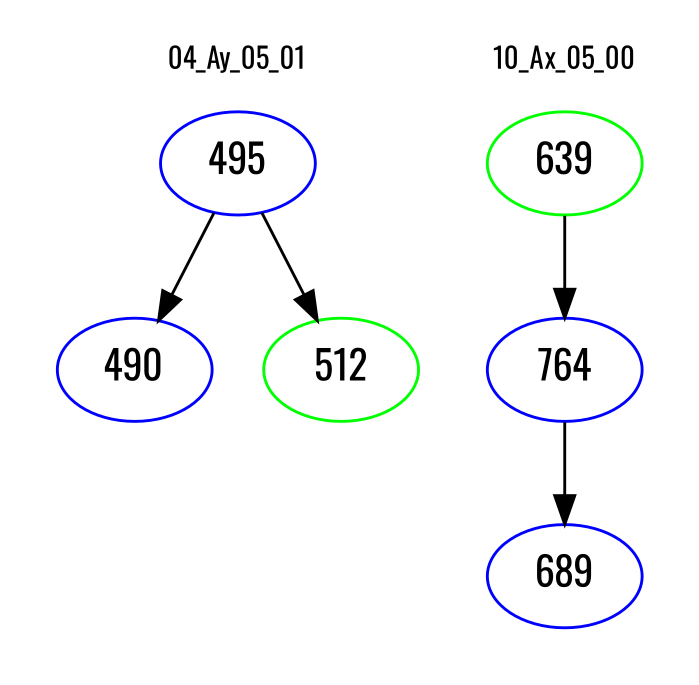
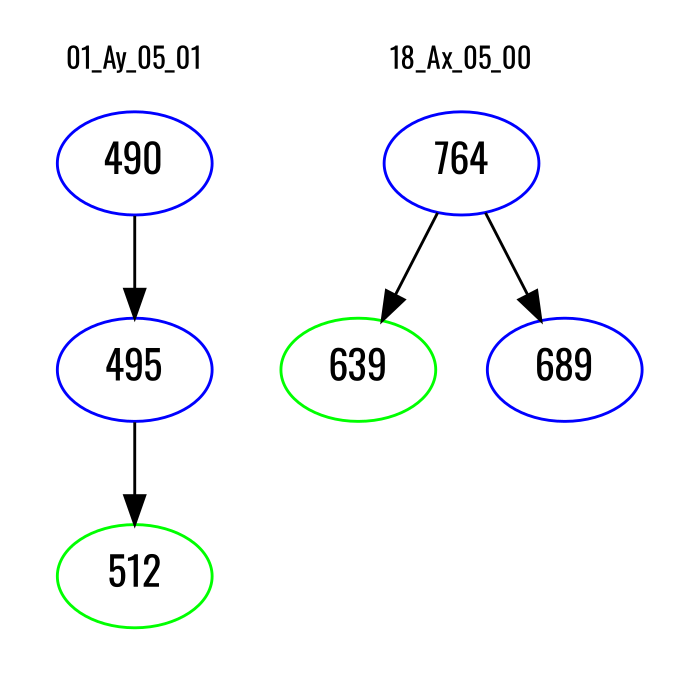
cluster "04_Ay_05_01": label "04_Ay_05_01" -> "01_Ay_05_01"
cluster "10_Ax_05_00": label "10_Ax_05_00" -> "18_Ax_05_00"
edge "639" -> "764": reversed
edge "495" -> "490": reversed
